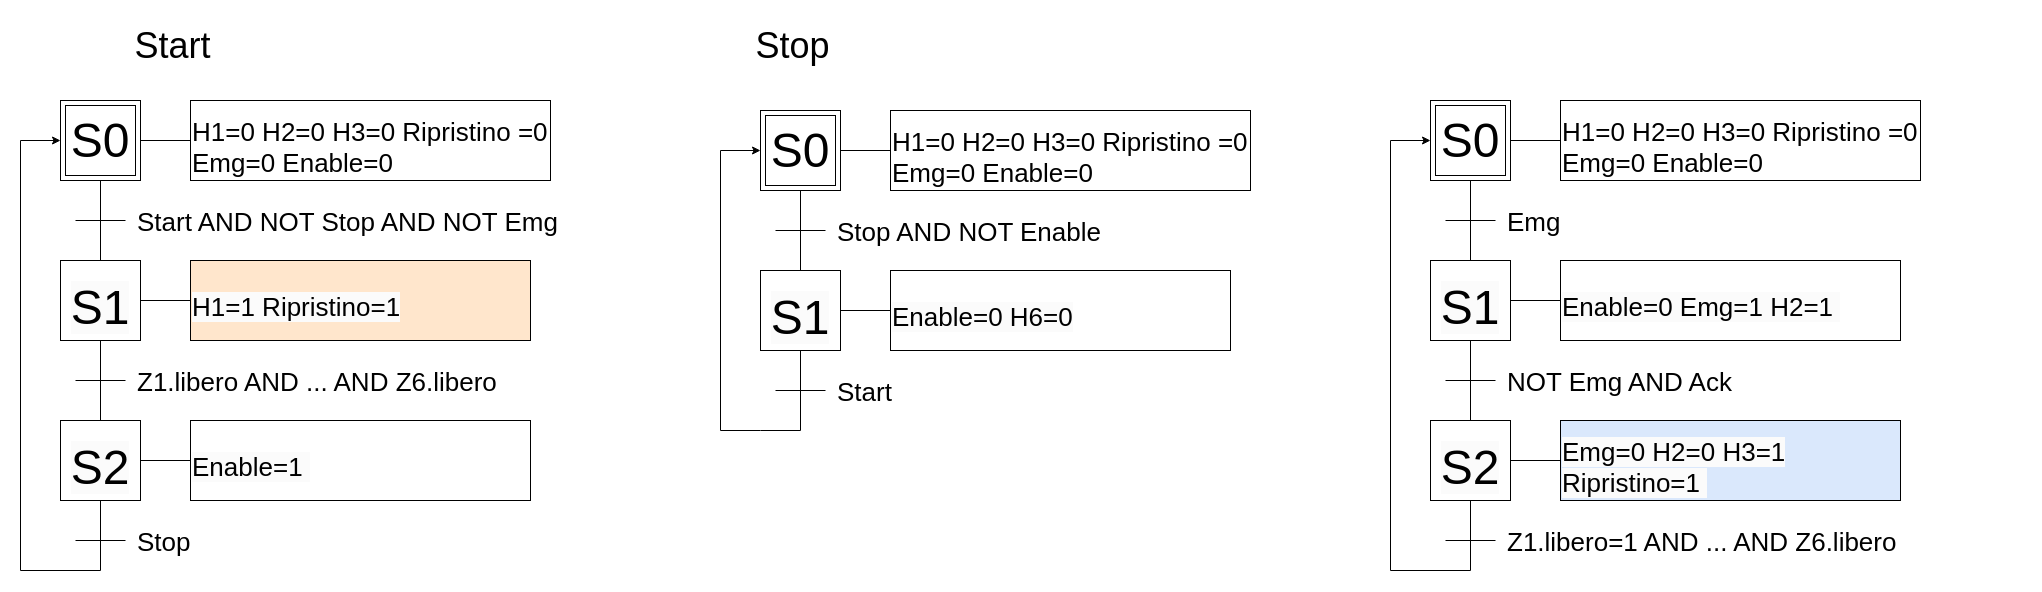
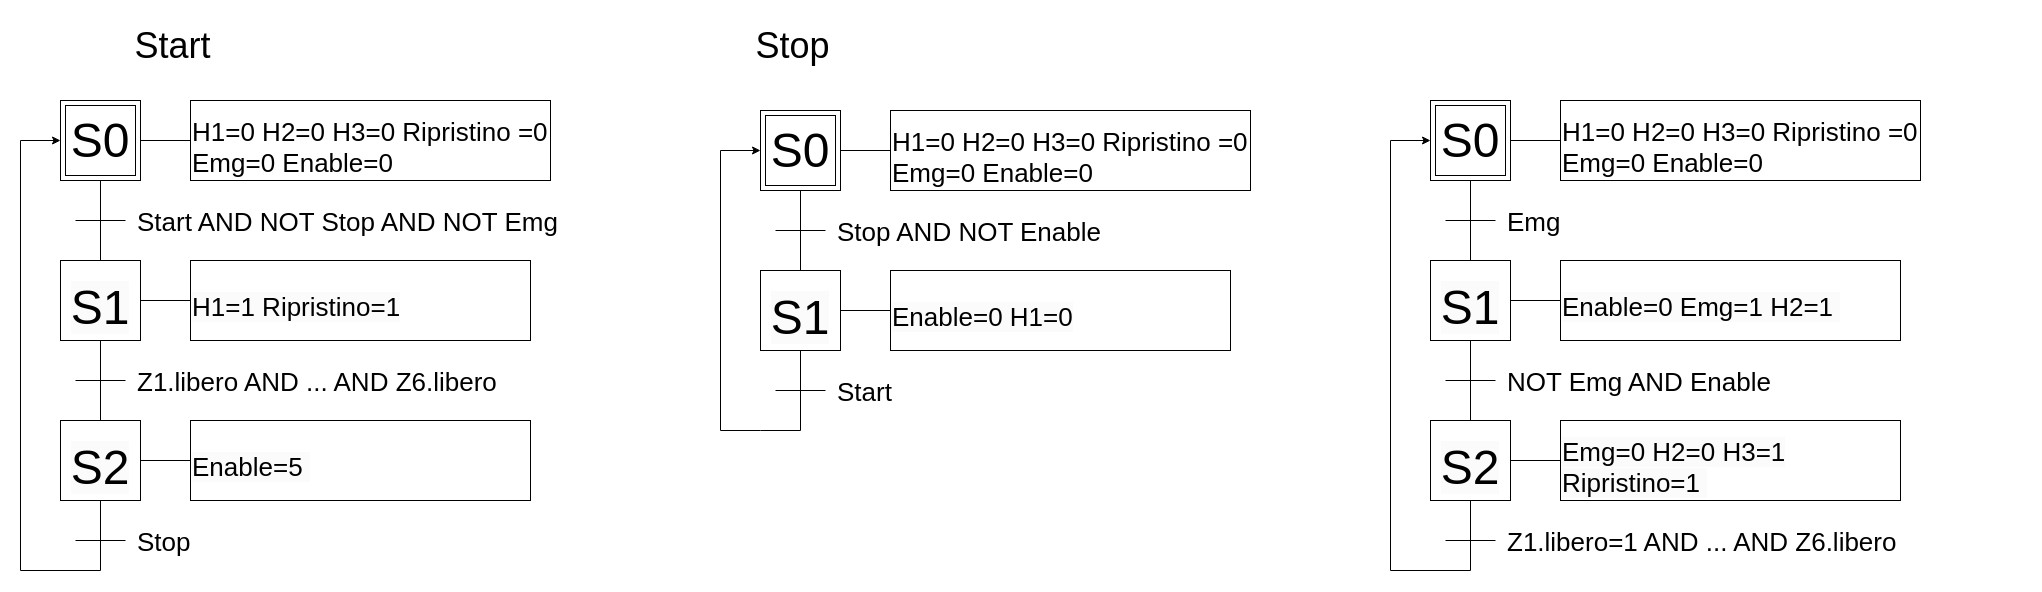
node "H1=1 Ripristino=1": fillcolor #ffe6cc -> #ffffff
node "Enable=0 H6=0": label "Enable=0 H6=0" -> "Enable=0 H1=0"
node "NOT Emg AND Ack": label "NOT Emg AND Ack" -> "NOT Emg AND Enable"
node "Enable=1": label "Enable=1" -> "Enable=5"
node "Emg=0 H2=0 H3=1 Ripristino=1": fillcolor #dae8fc -> #ffffff
